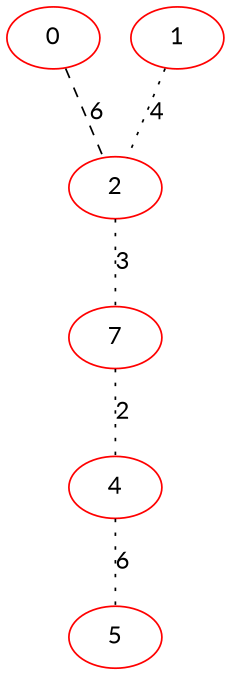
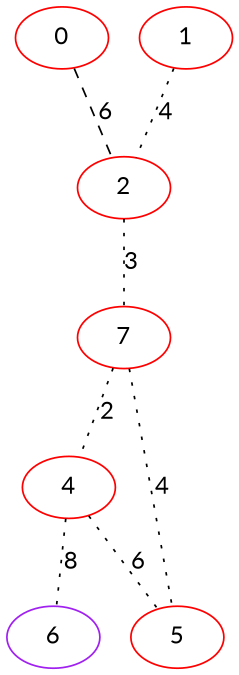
edge "7" -- "5": added, label "4"
node "6": added
